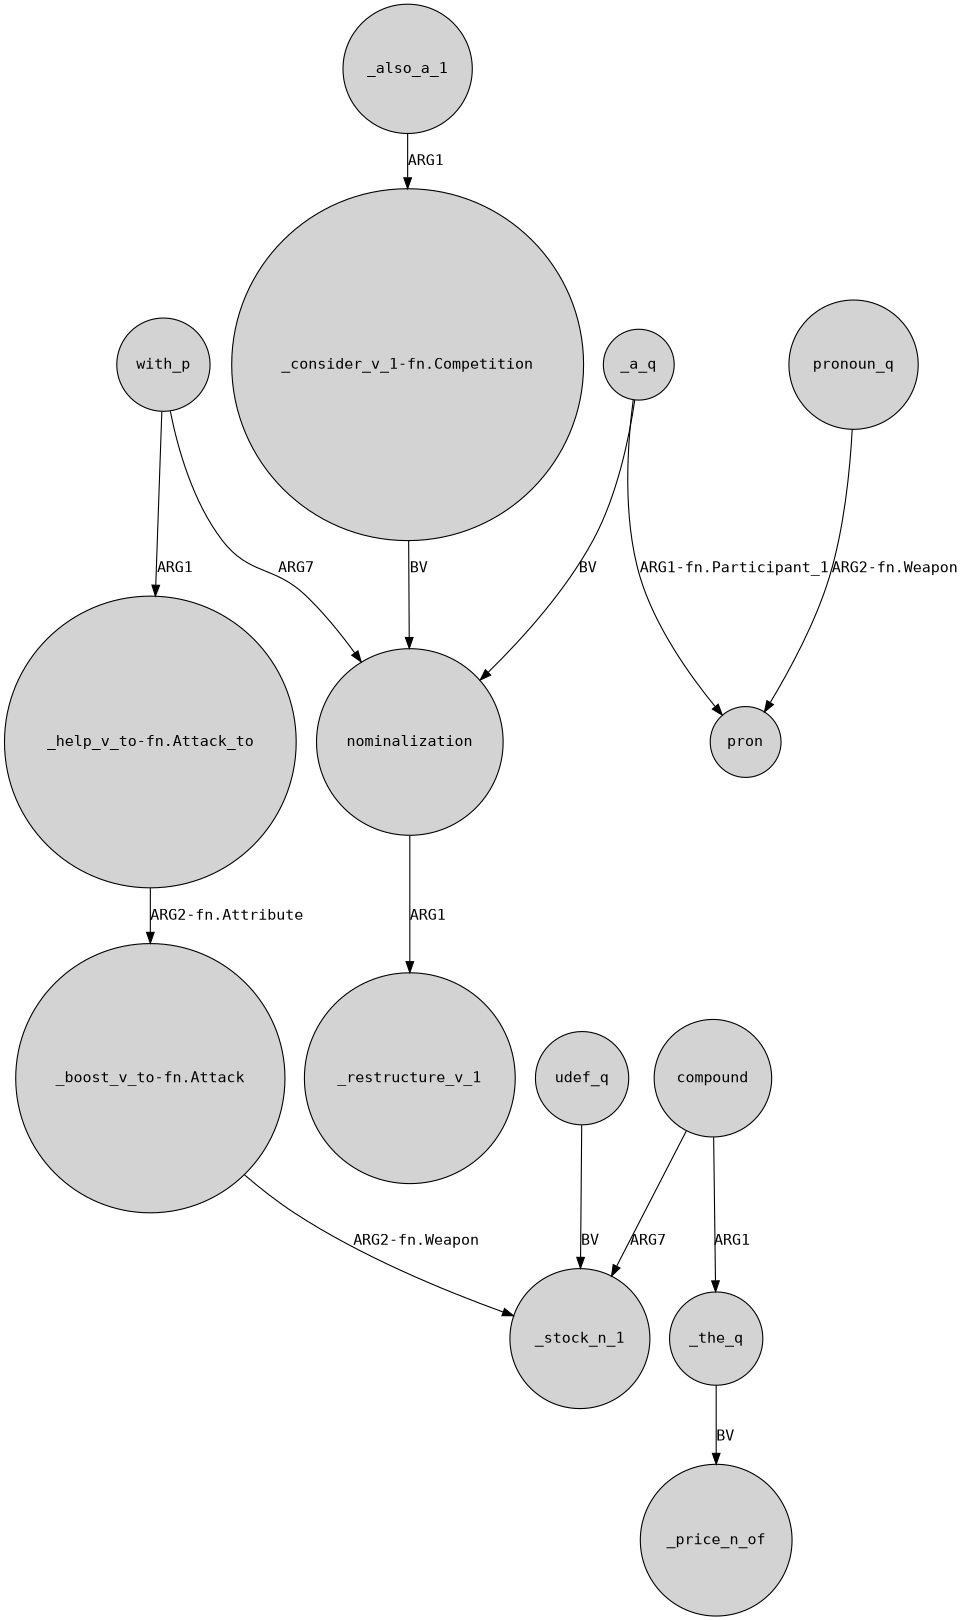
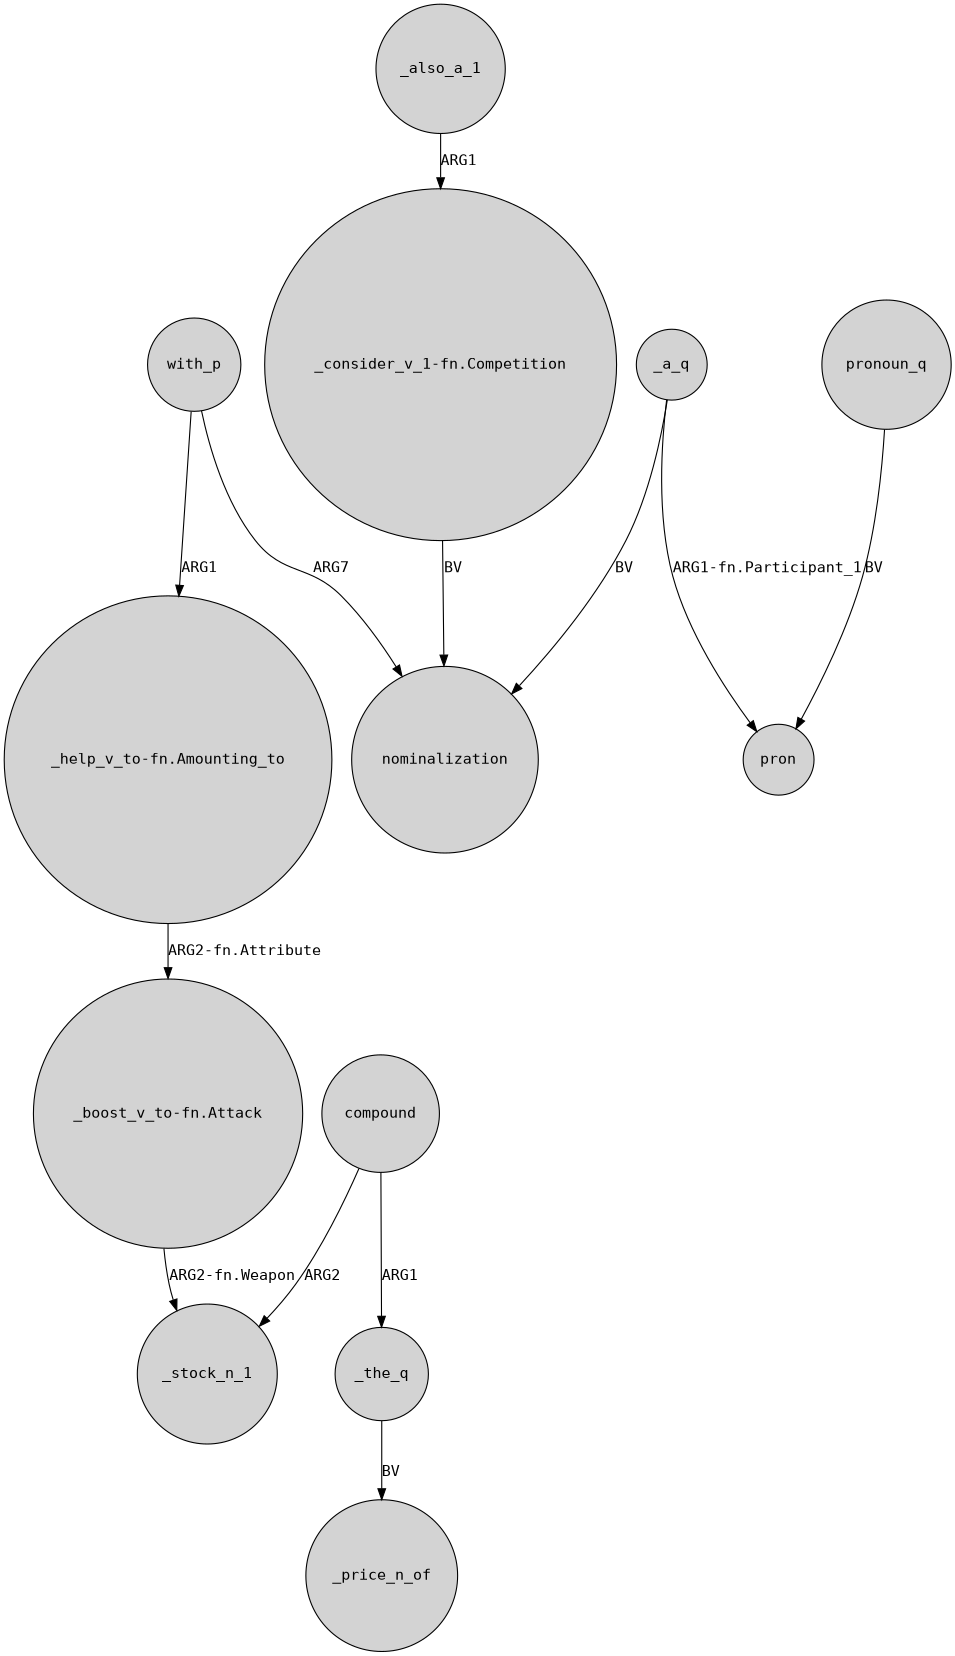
edge "pronoun_q" -> "pron": label "ARG2-fn.Weapon" -> "BV"
node "_help_v_to-fn.Attack_to": label "_help_v_to-fn.Attack_to" -> "_help_v_to-fn.Amounting_to"
node "_restructure_v_1": removed
node "udef_q": removed
edge "compound" -> "_stock_n_1": label "ARG7" -> "ARG2"
